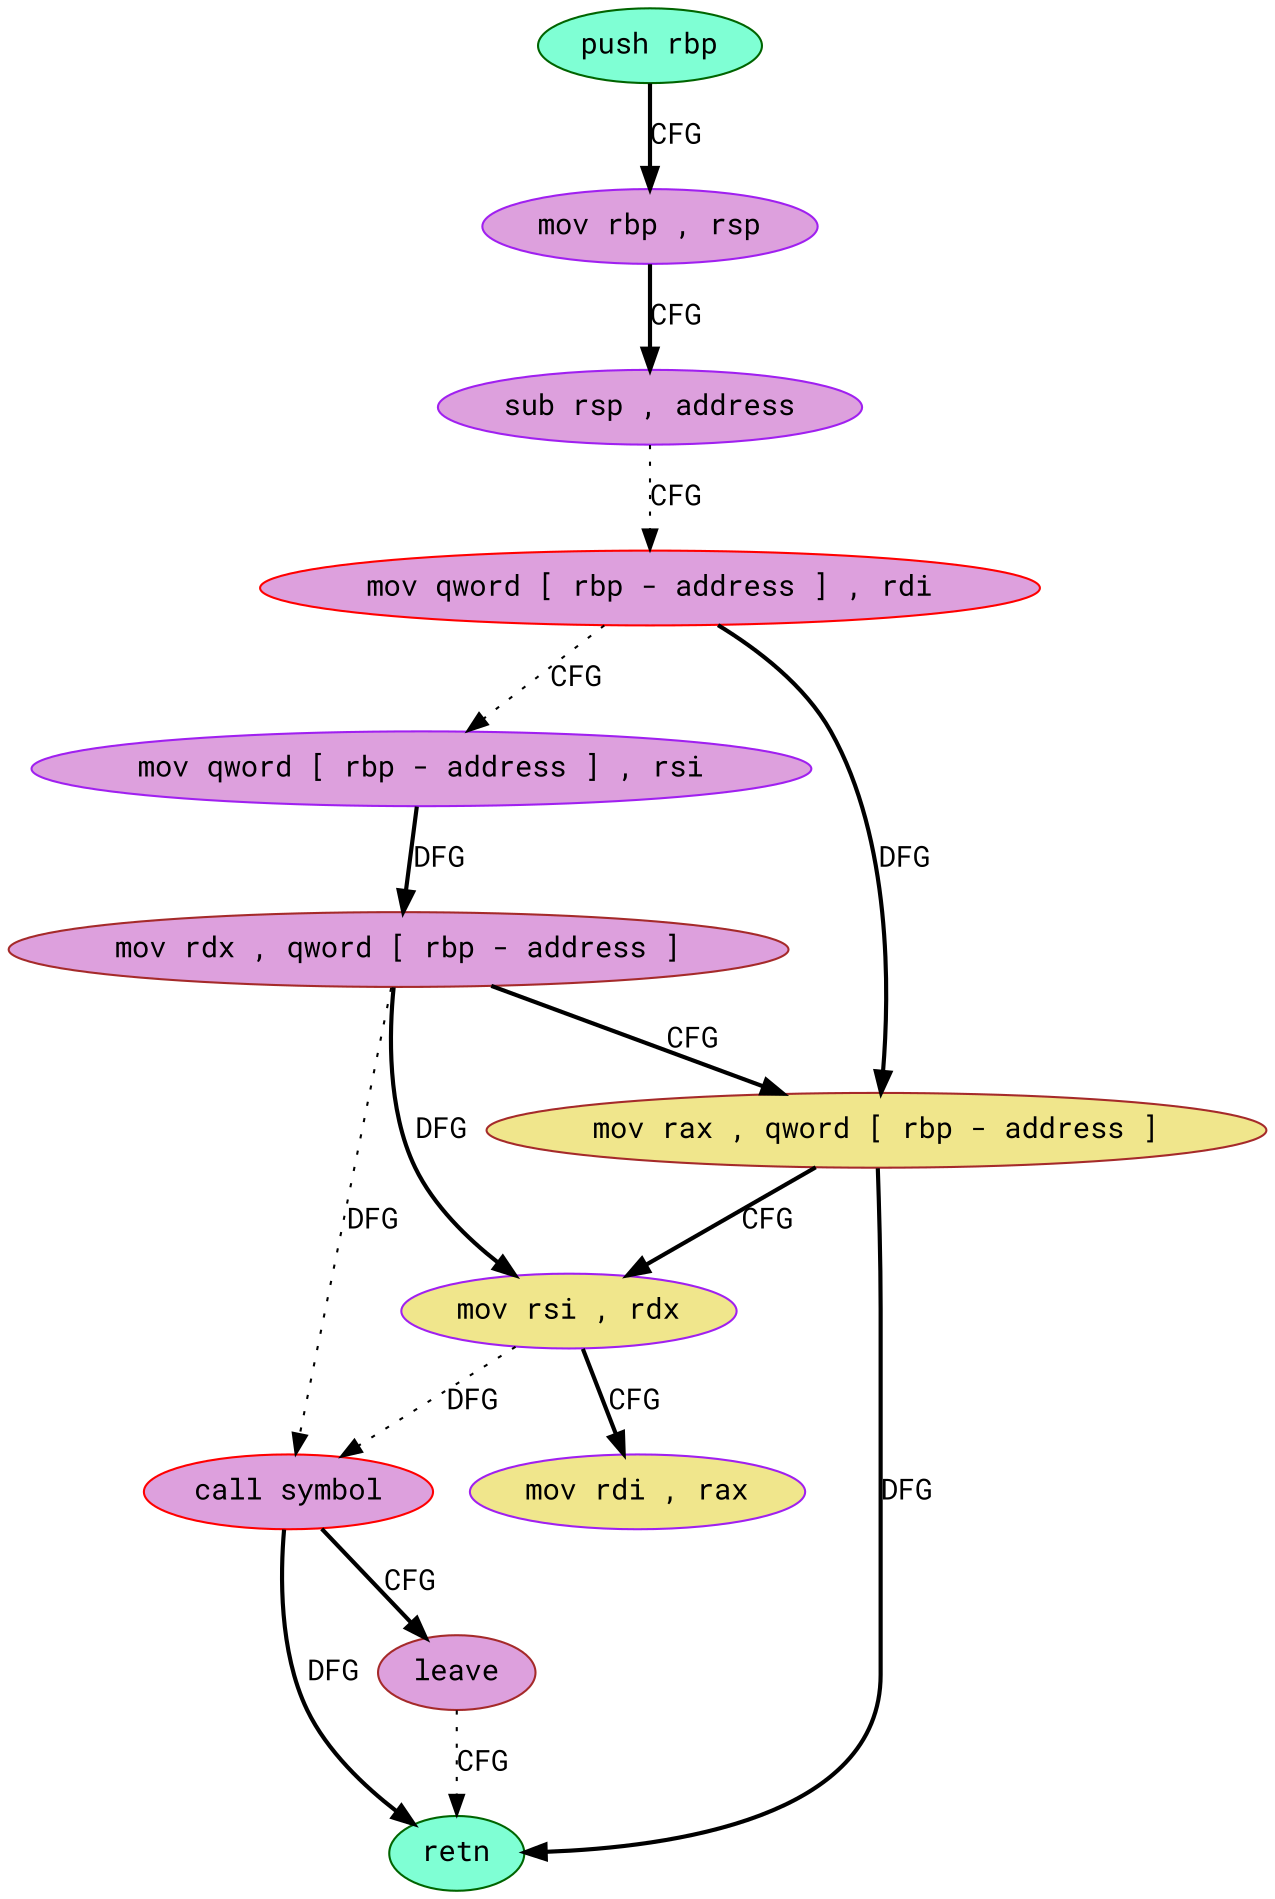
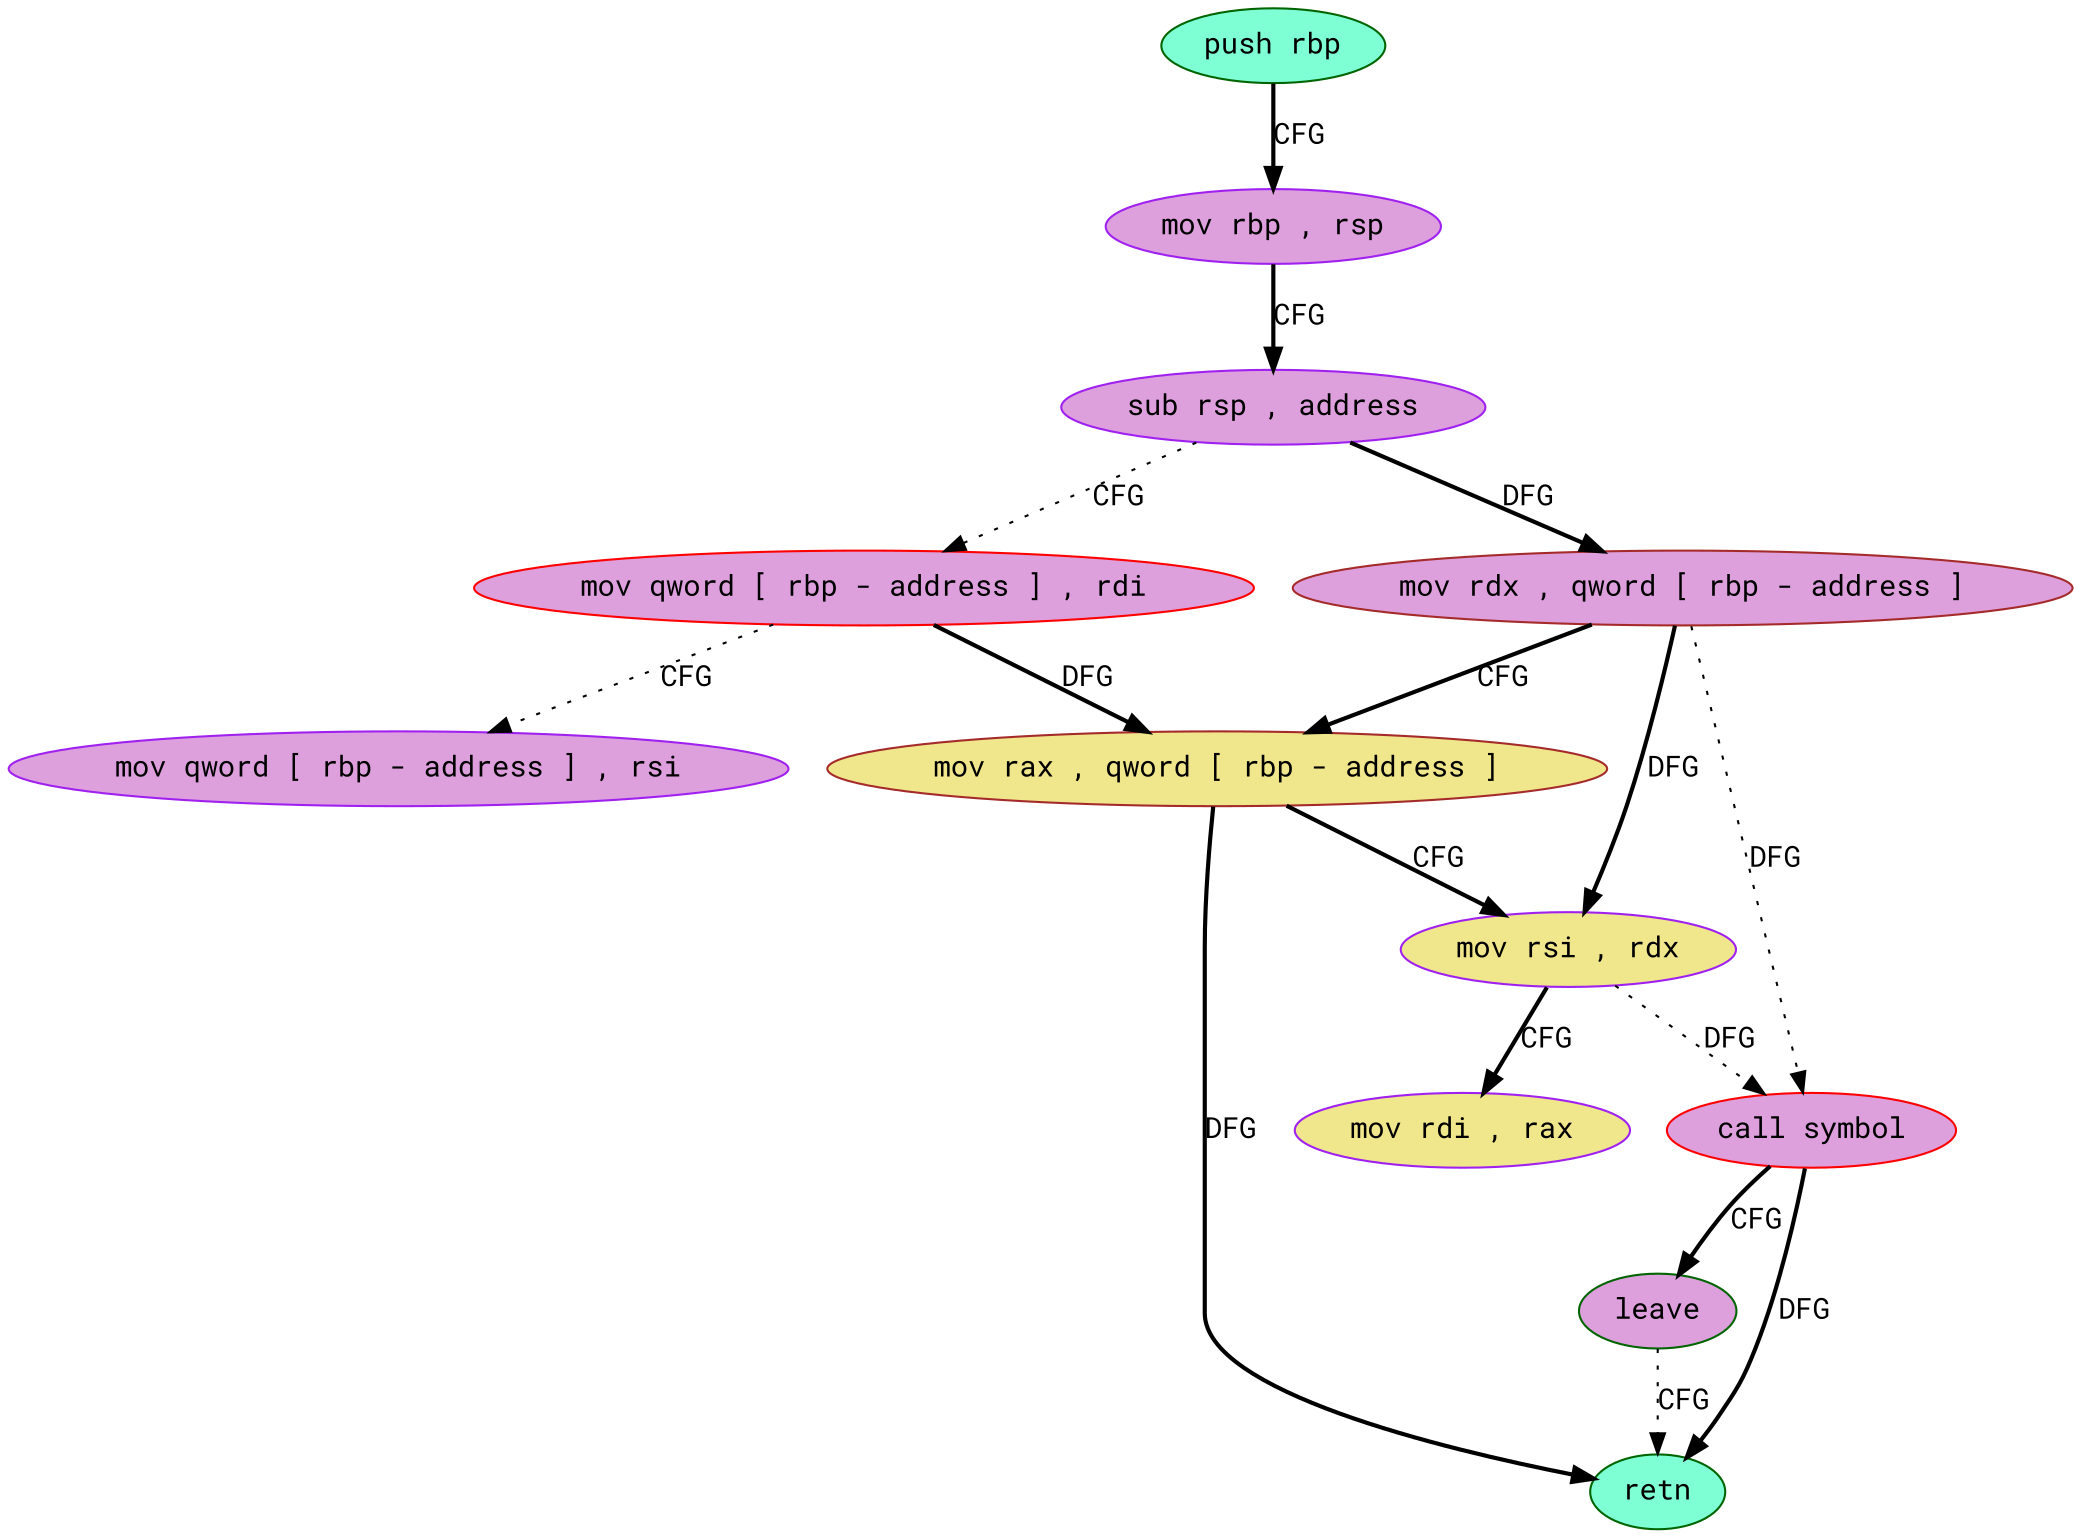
edge "mov qword [ rbp - address ] , rsi" -> "mov rdx , qword [ rbp - address ]": now "sub rsp , address" -> "mov rdx , qword [ rbp - address ]"
node "leave": color brown -> darkgreen
